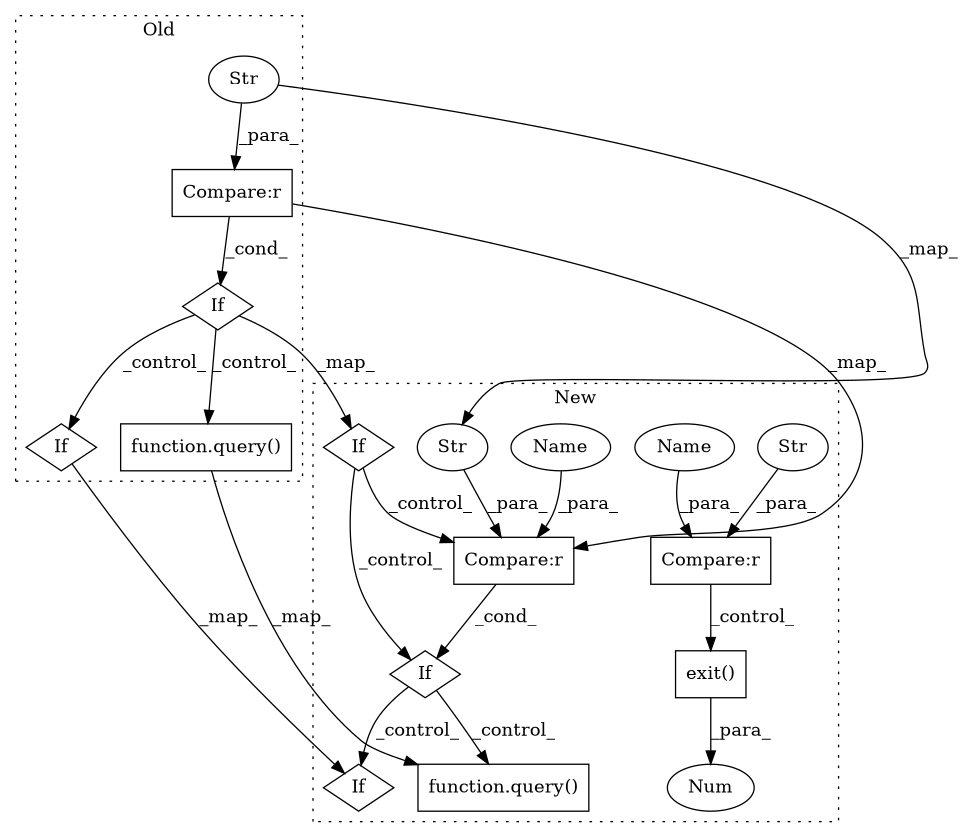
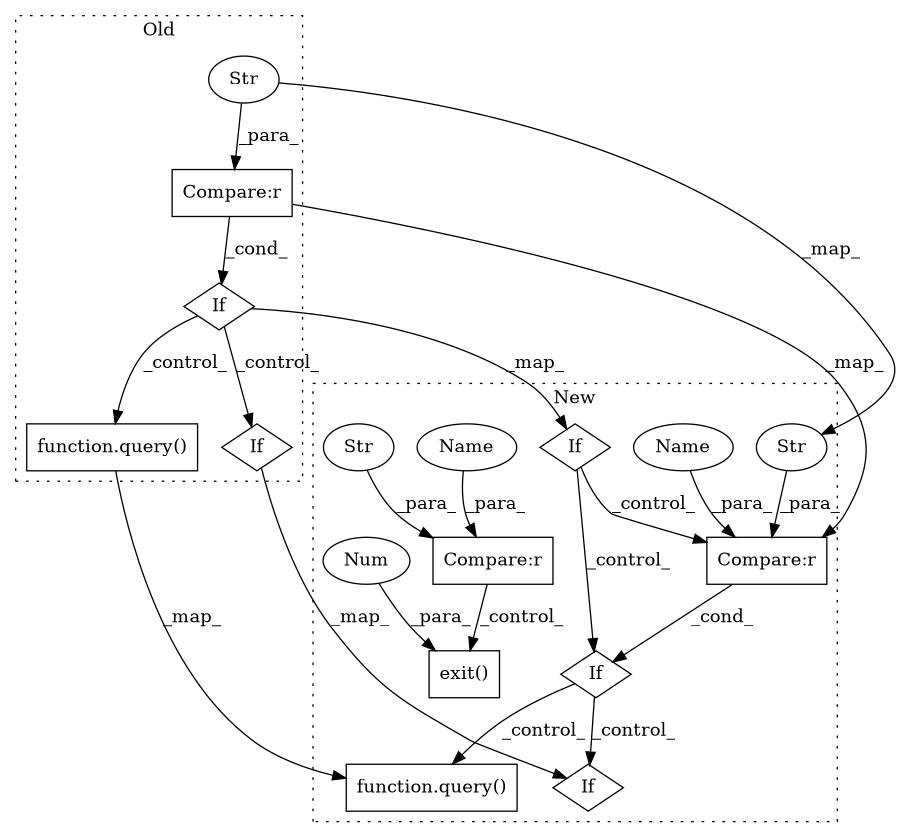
edge "exit()" -> "Num": reversed
